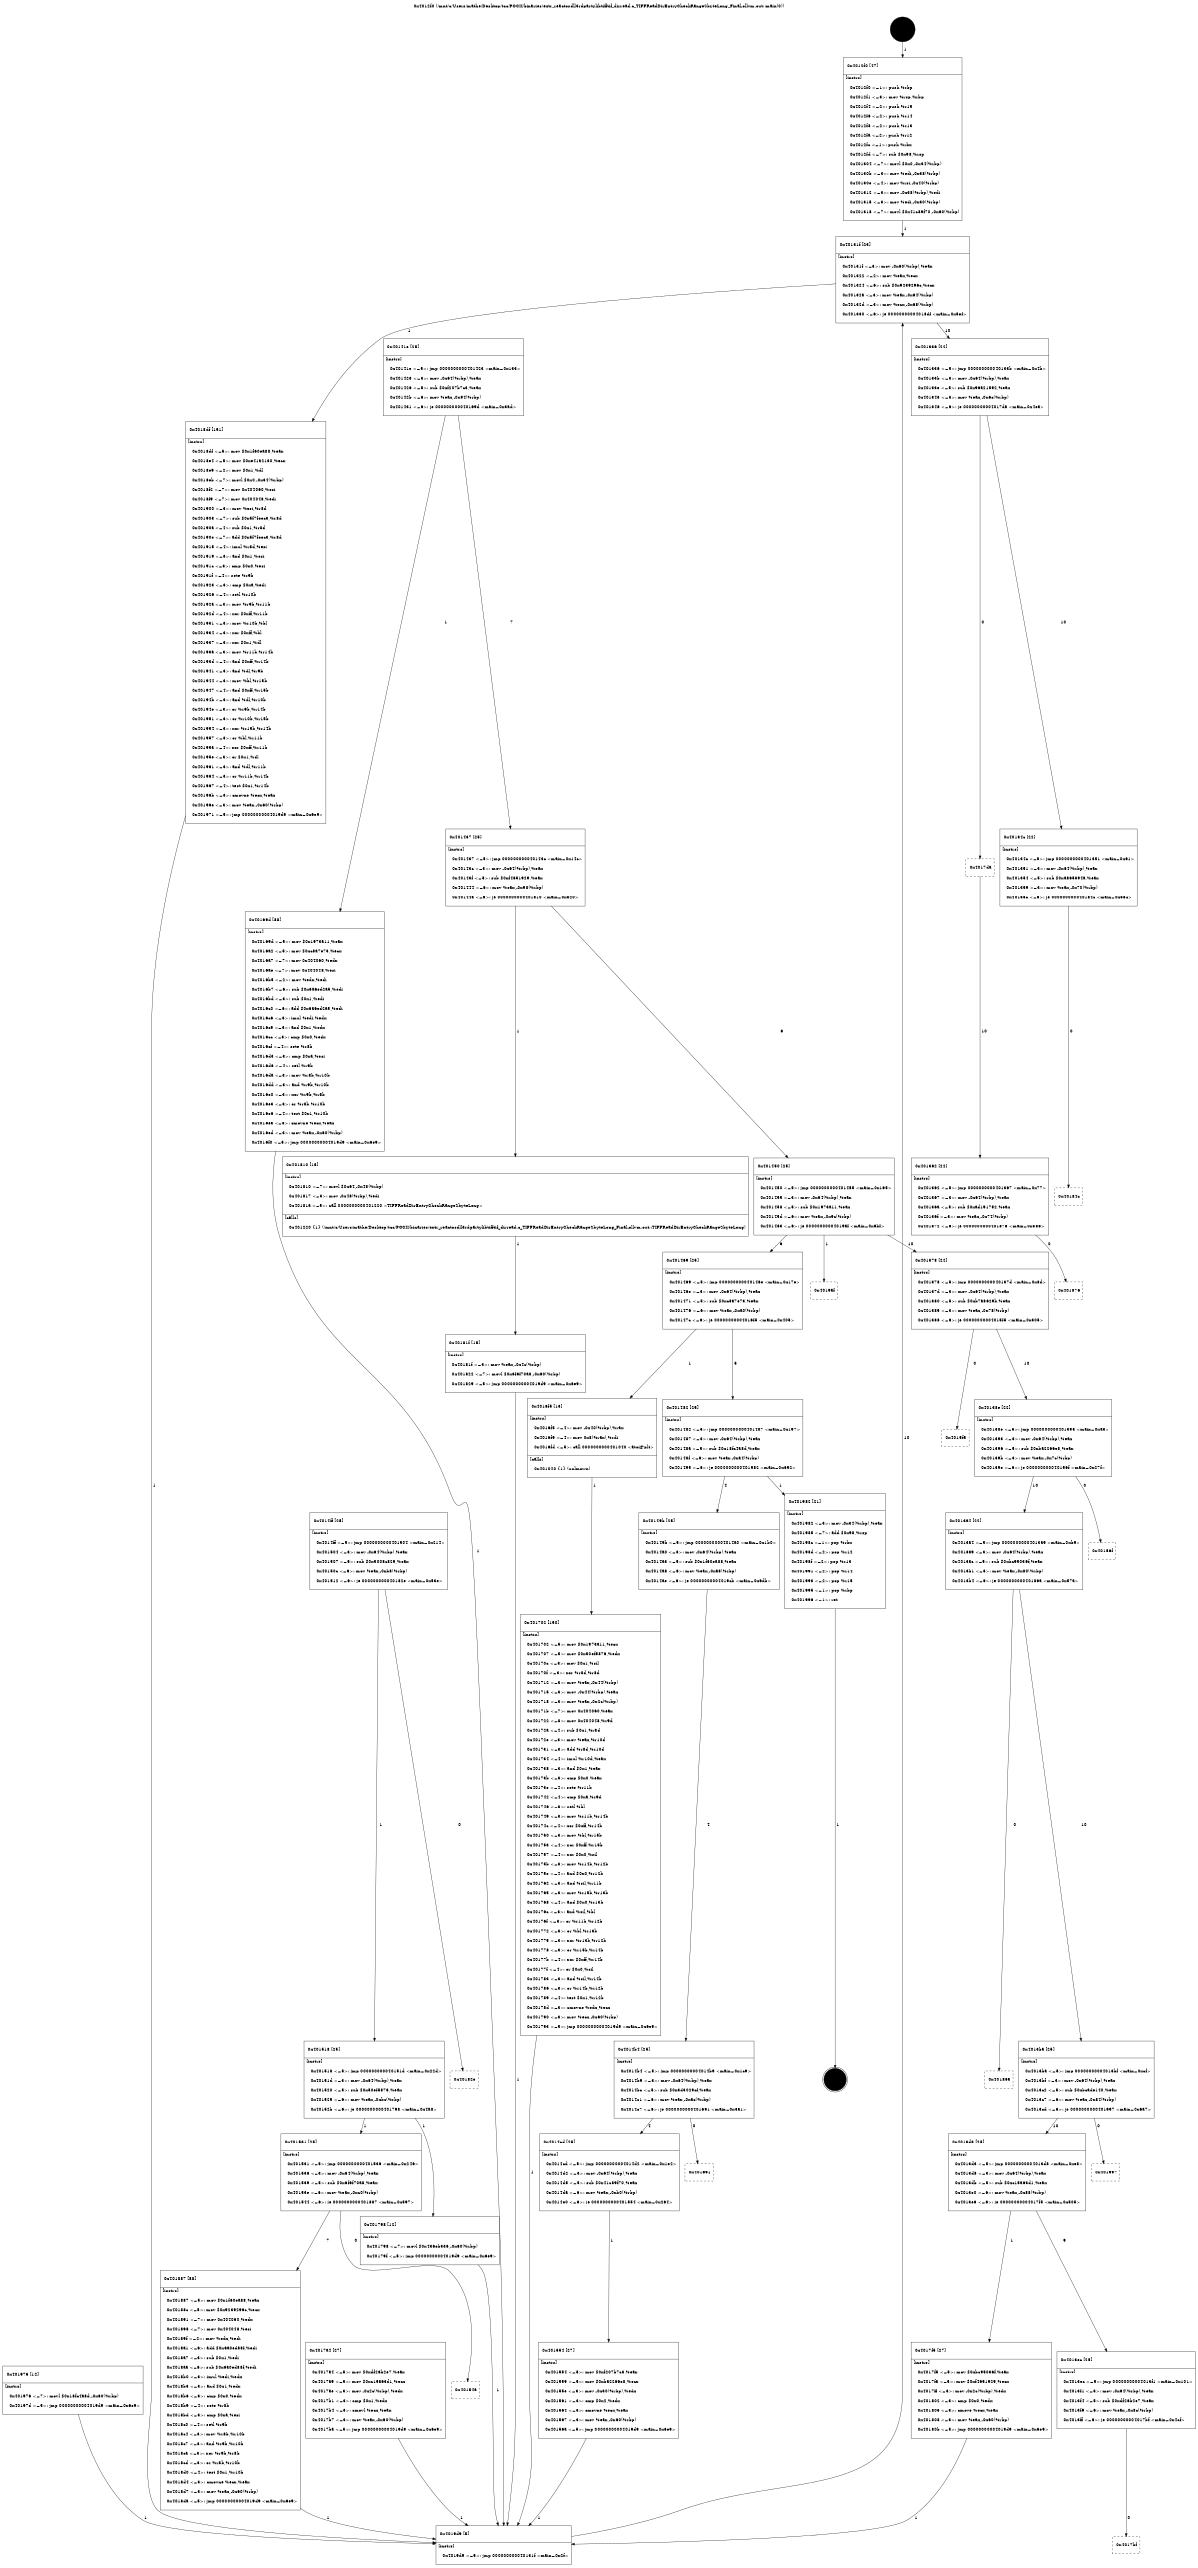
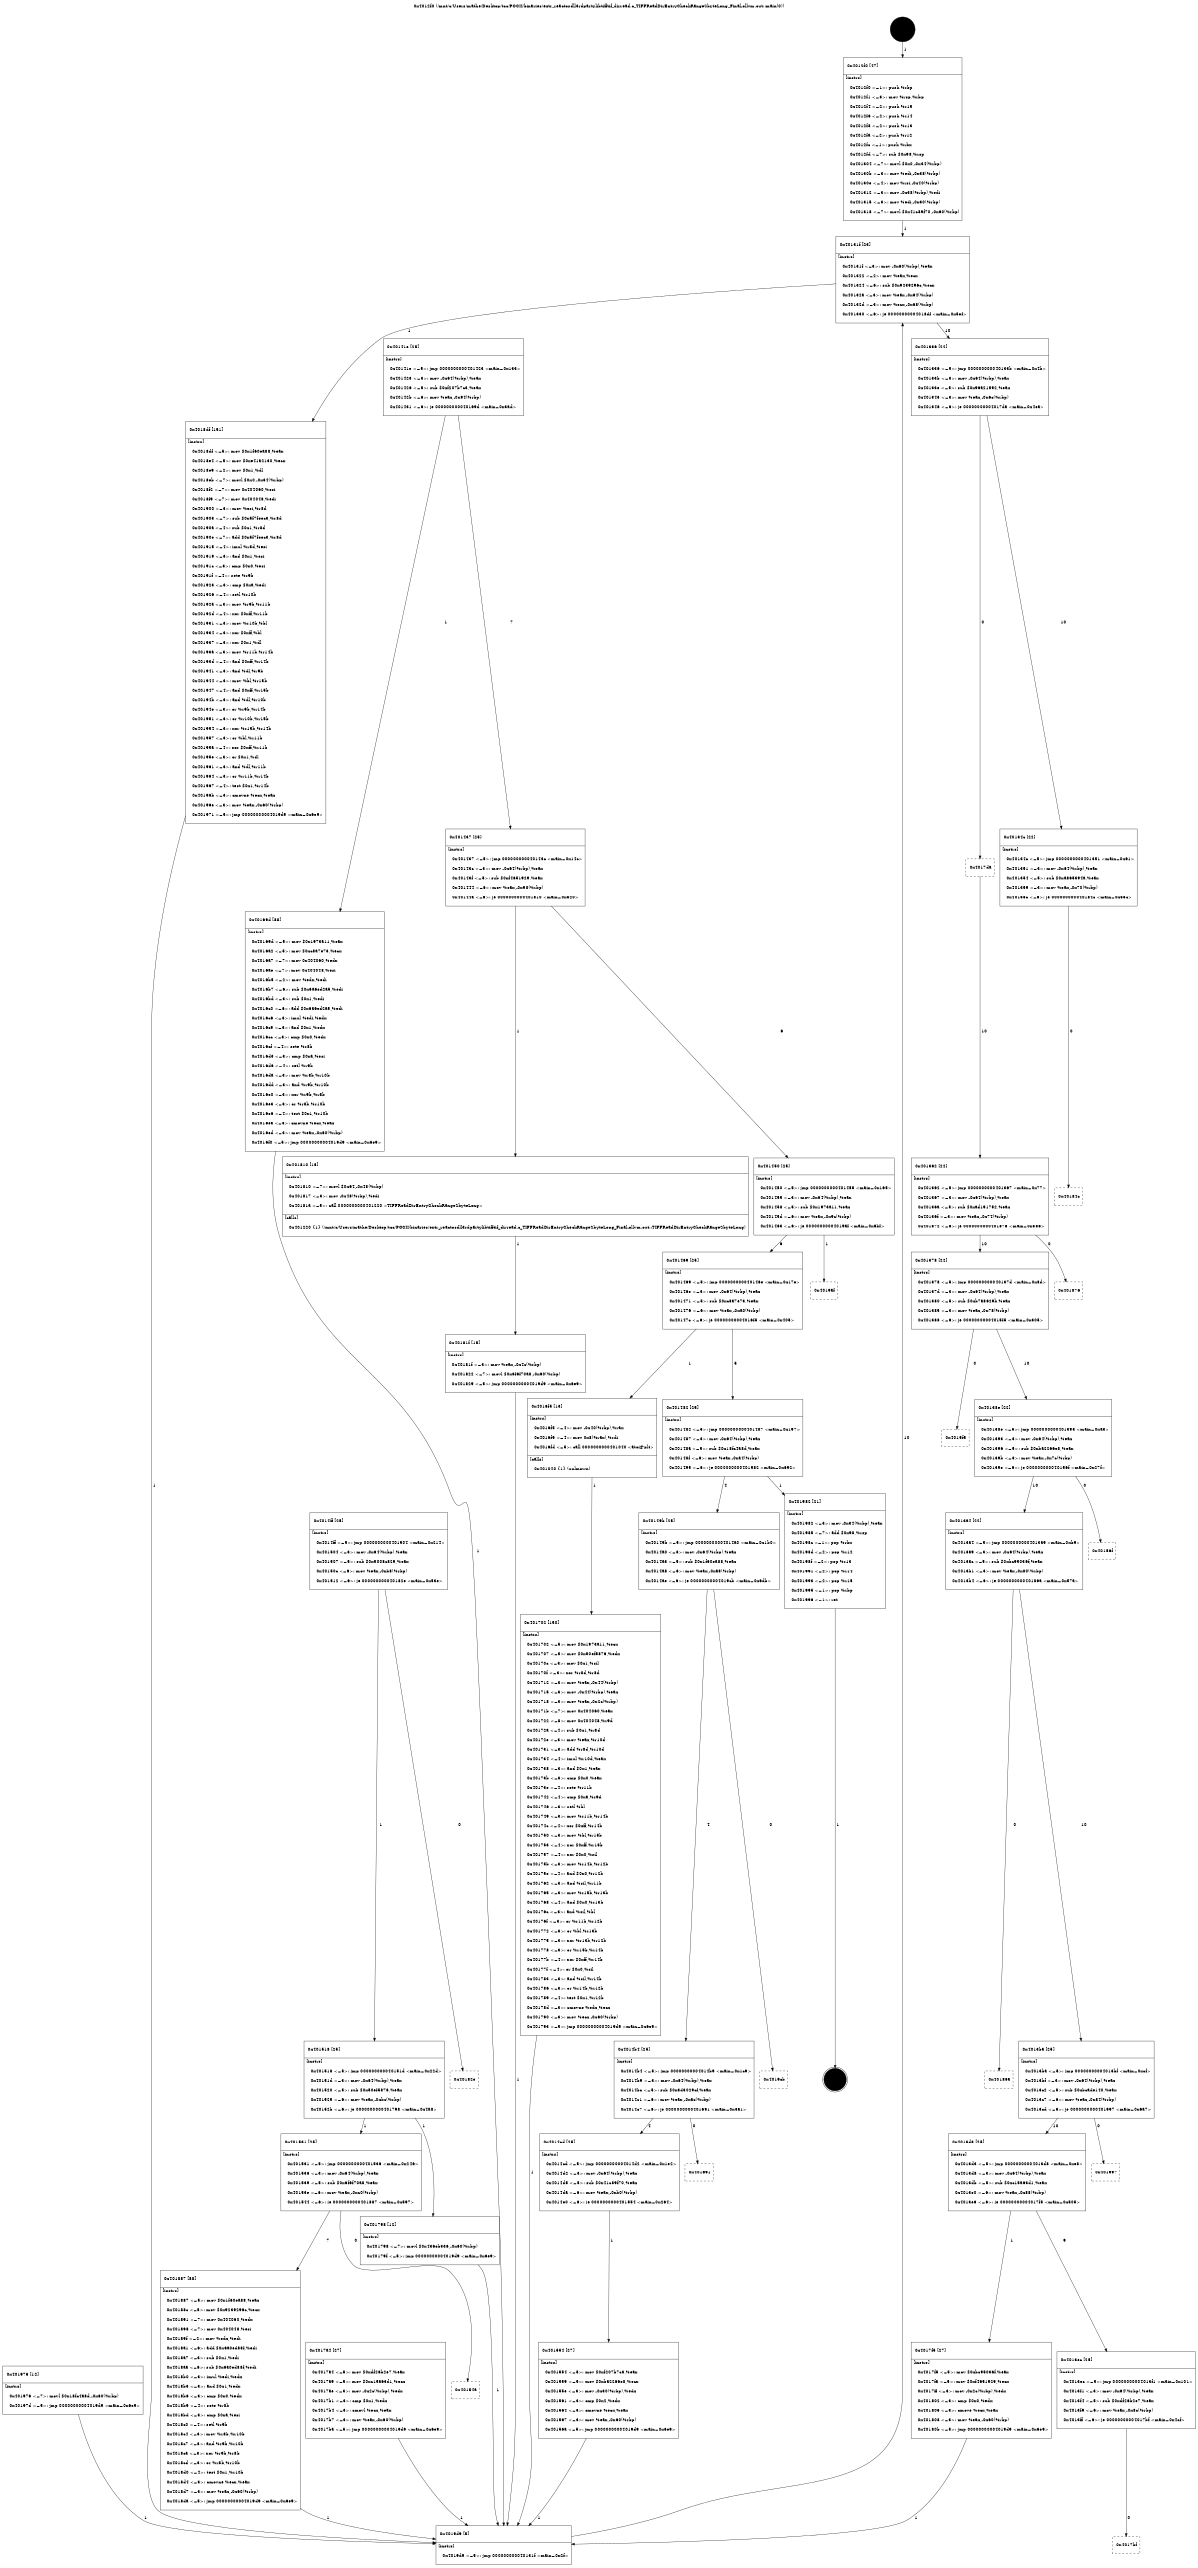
edge "0x401450 [25]" -> "0x401378 [22]": now "0x401362 [22]" -> "0x401378 [22]"
node "0x4019cb": added
